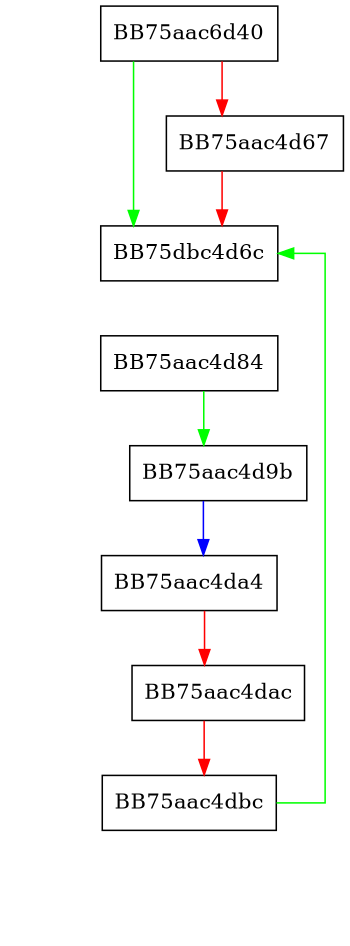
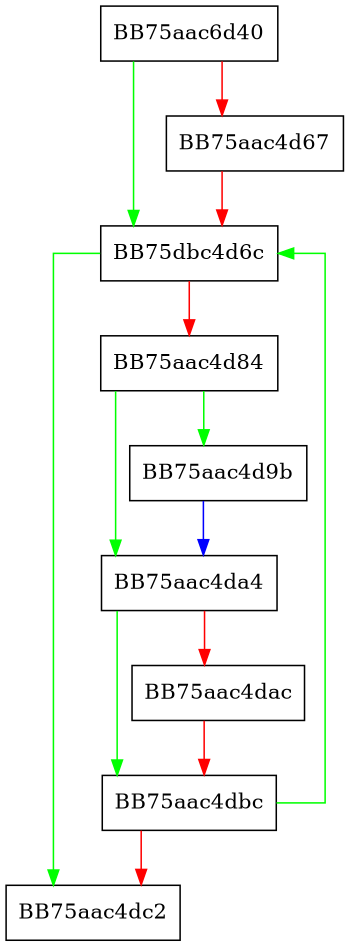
edge "BB75dbc4d6c" -> "BB75aac4d84": added
edge "BB75aac4d84" -> "BB75aac4da4": added
edge "BB75aac4da4" -> "BB75aac4dbc": added
node "BB75aac4dc2": added
